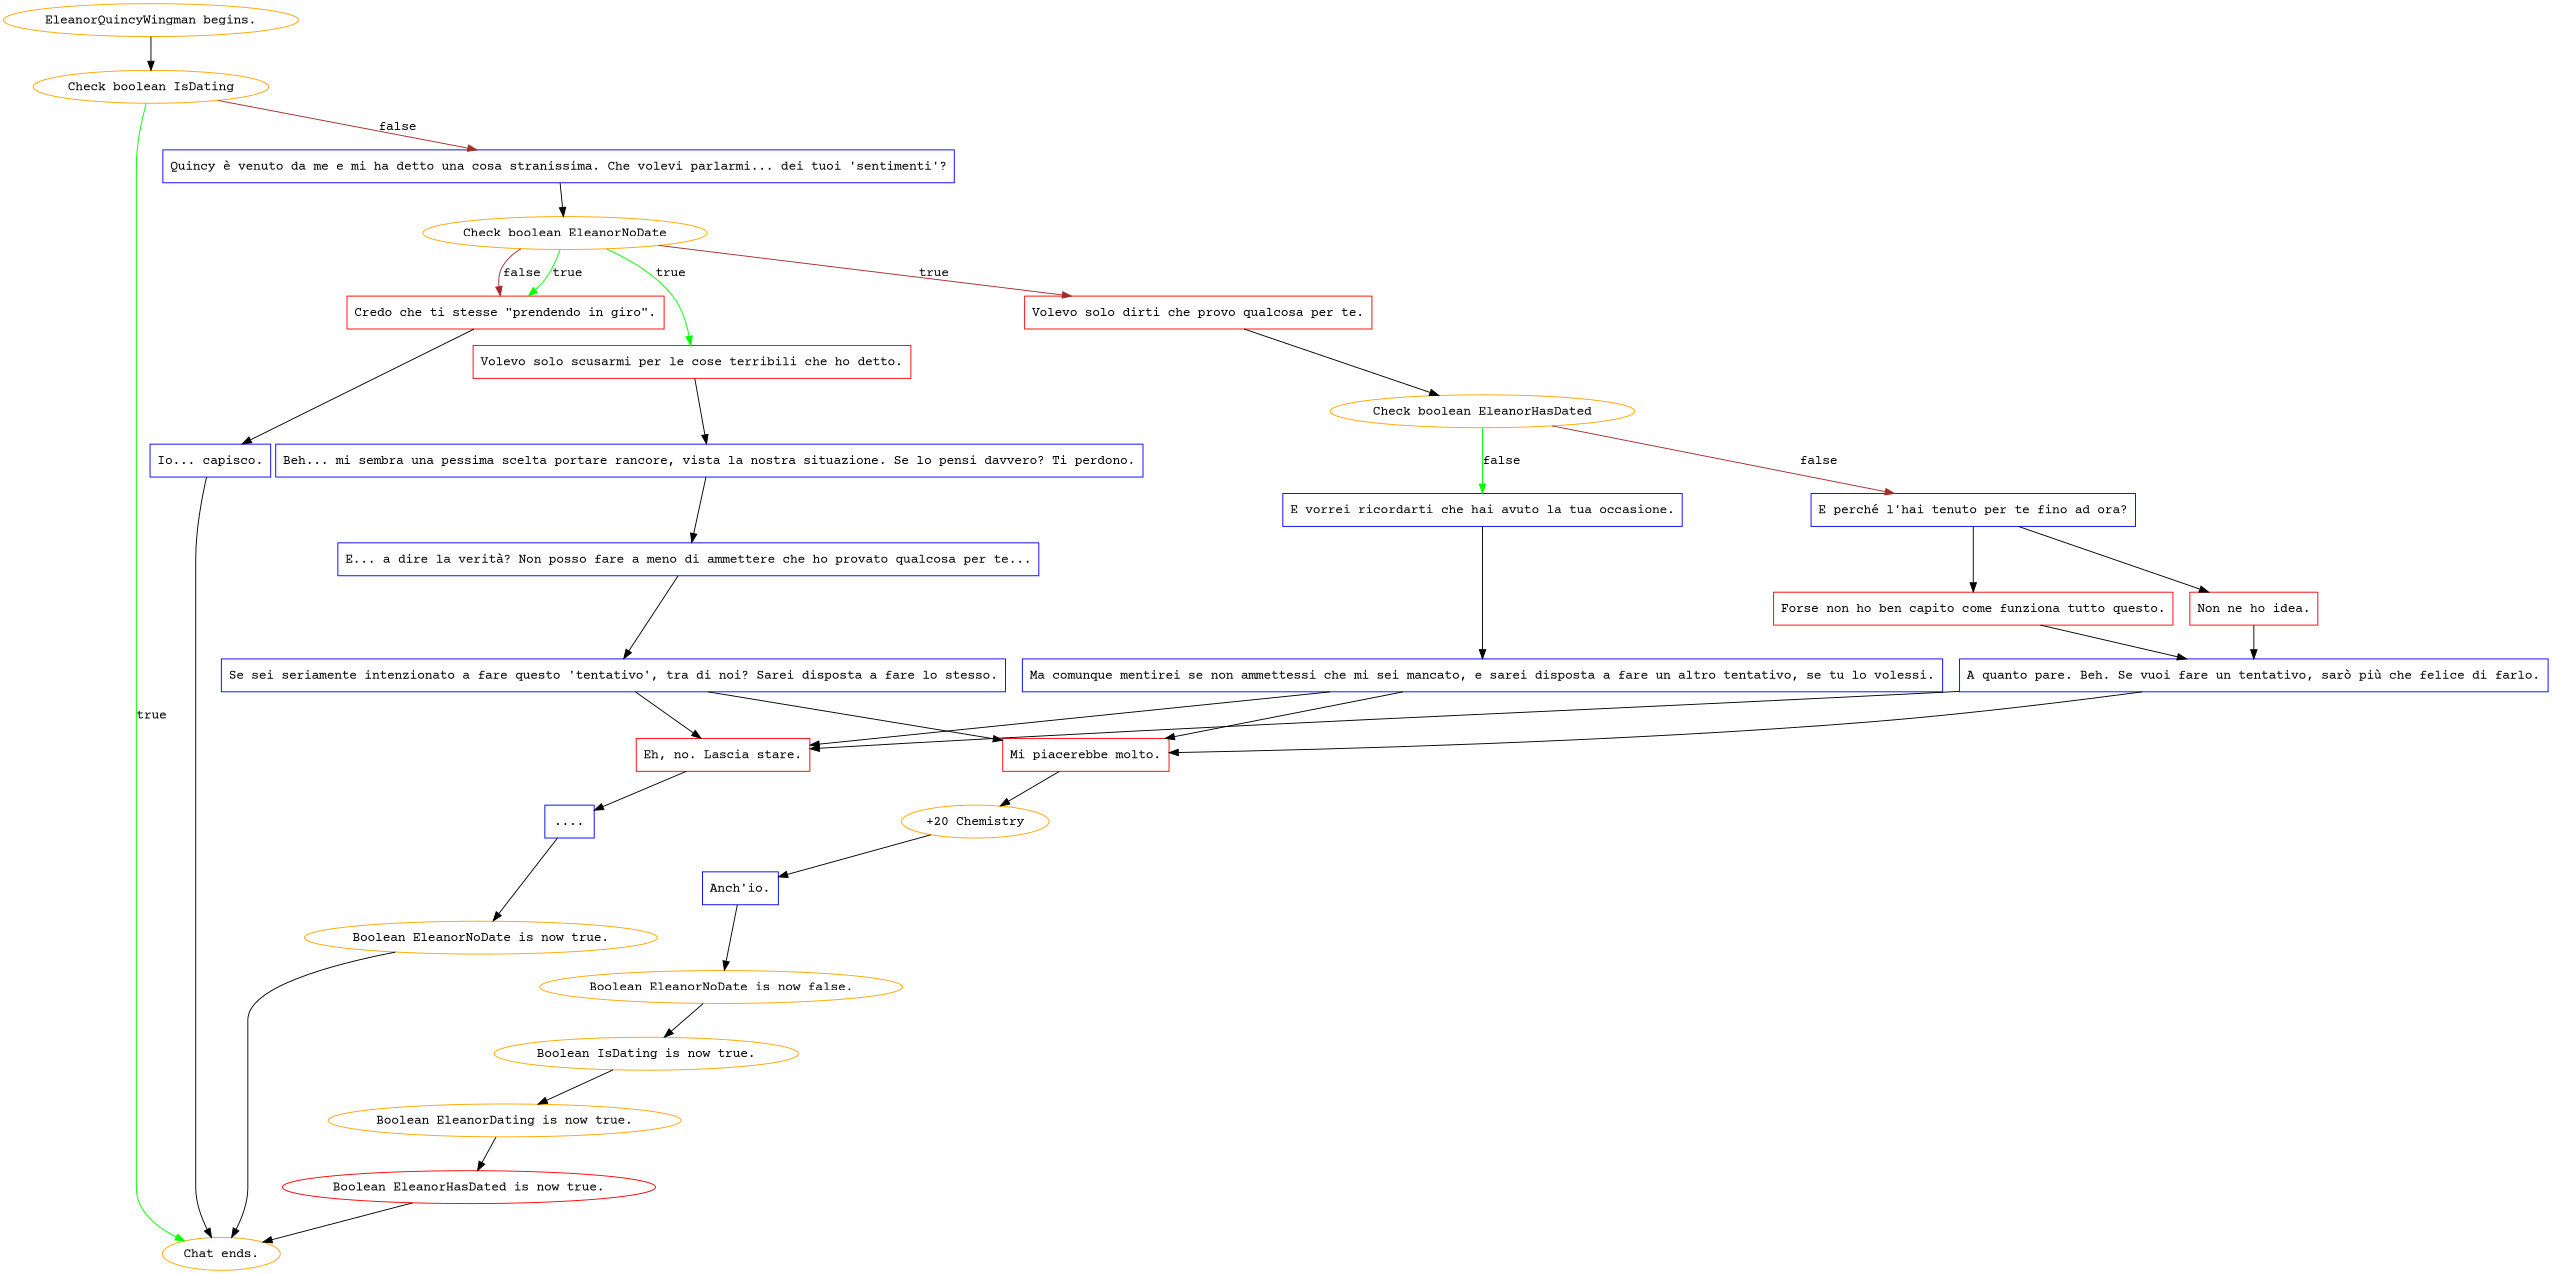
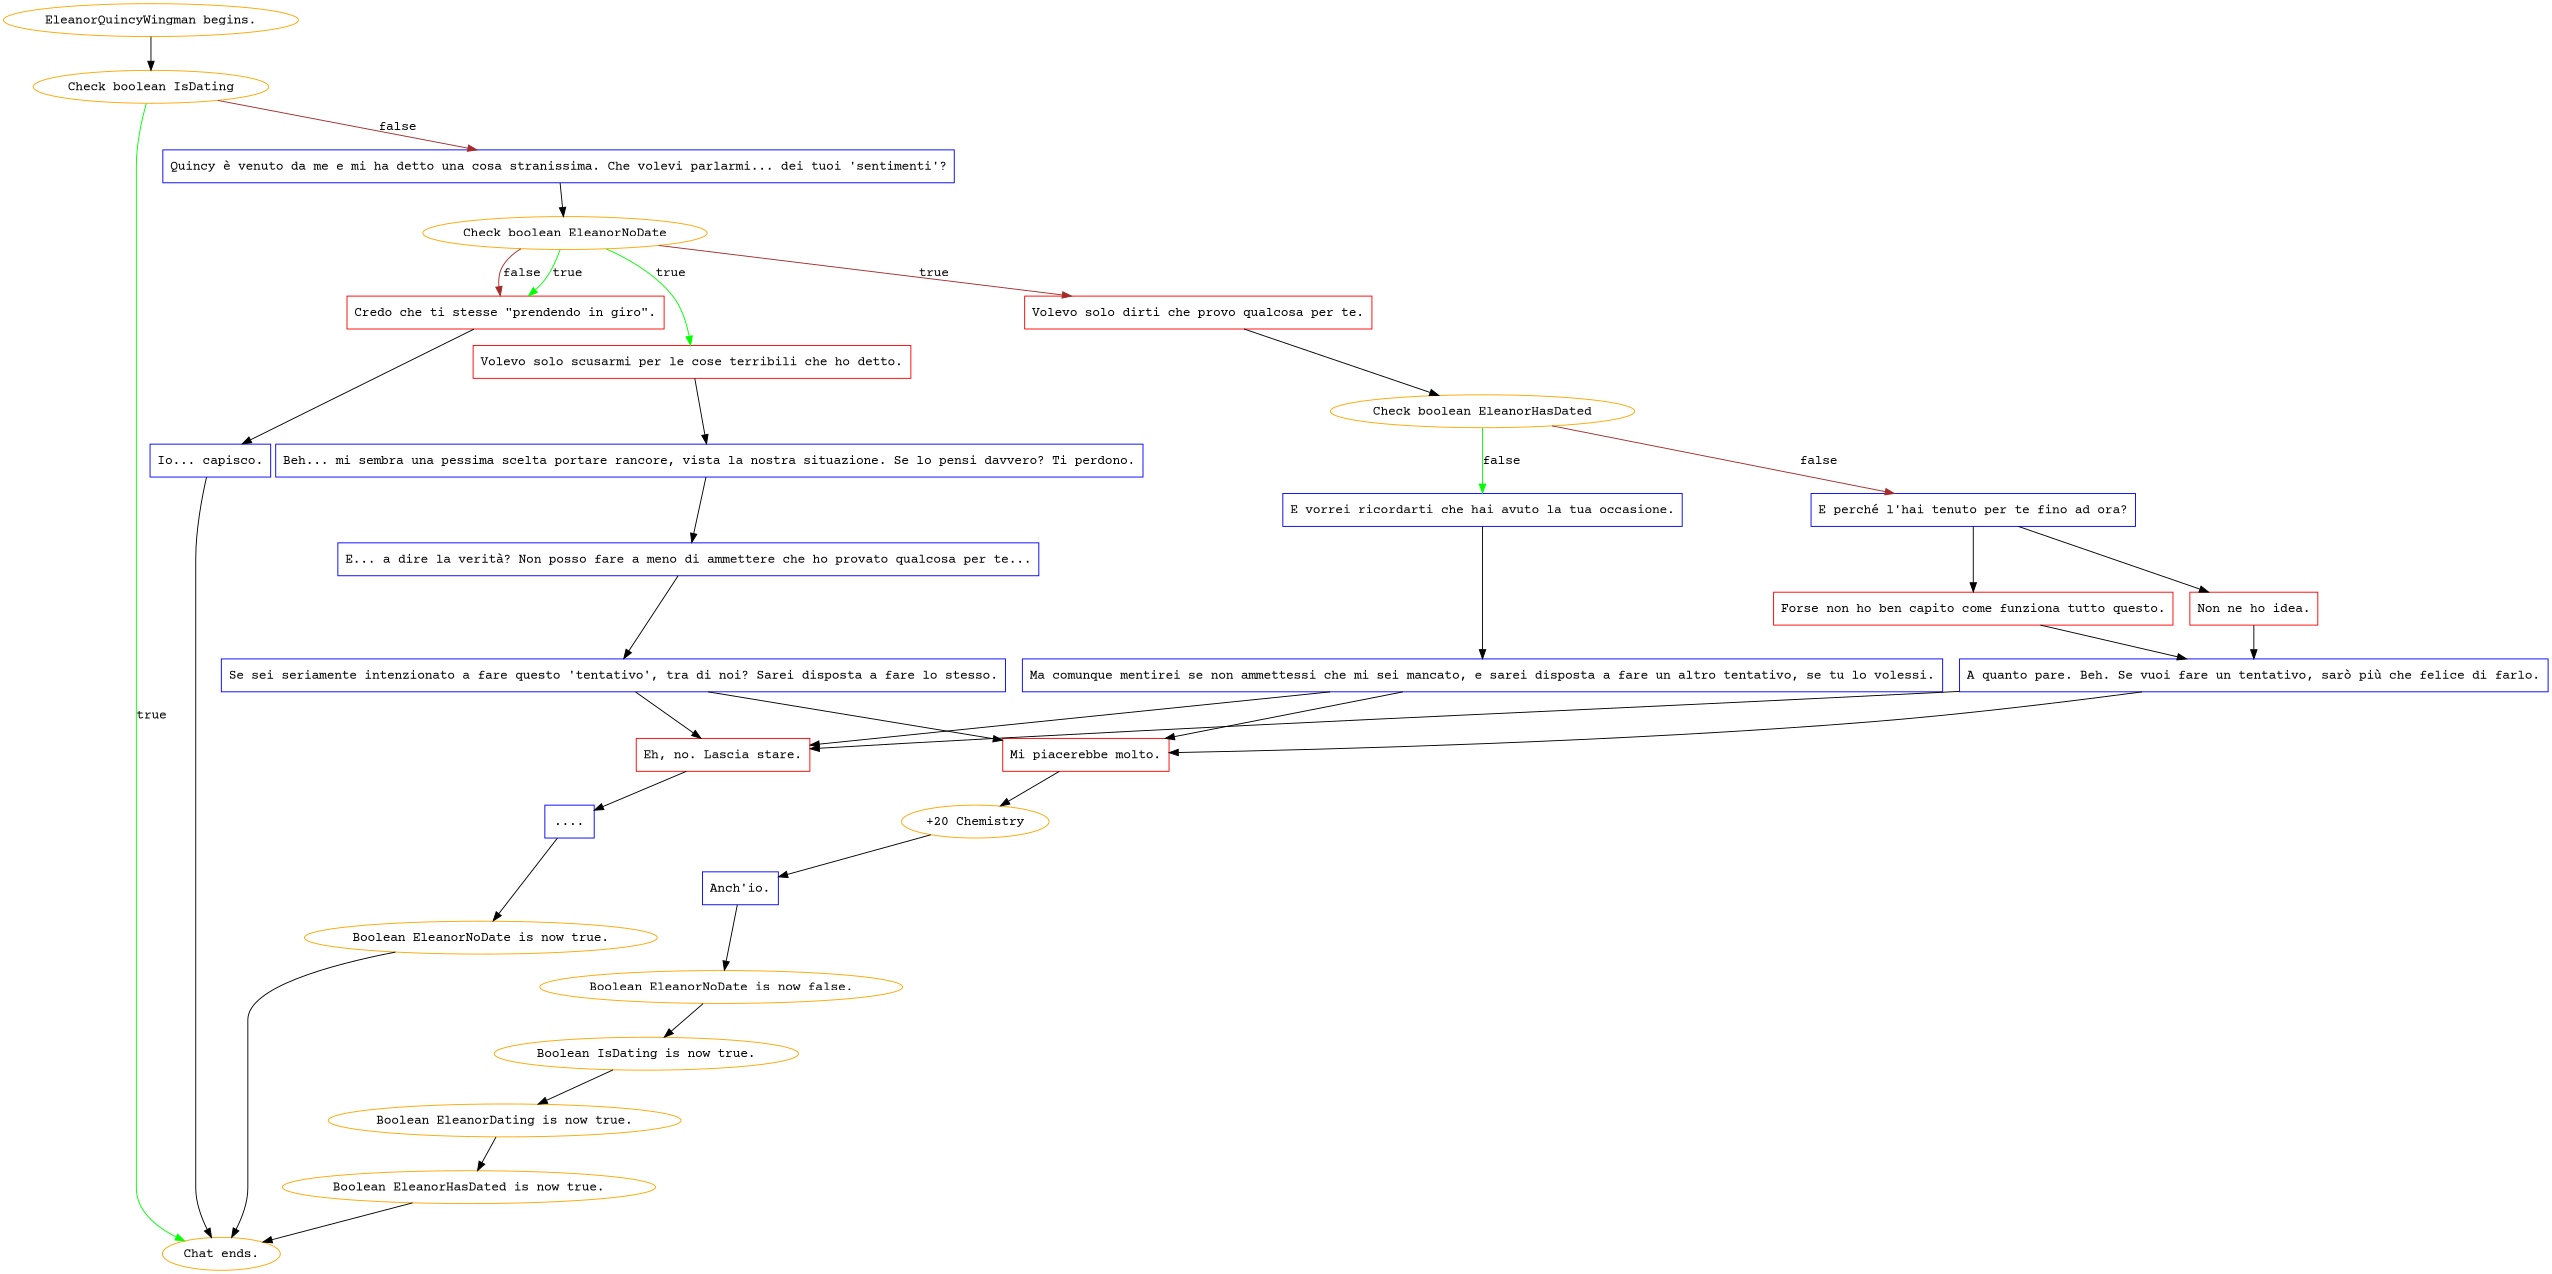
node "Boolean EleanorHasDated is now true.": color red -> orange
